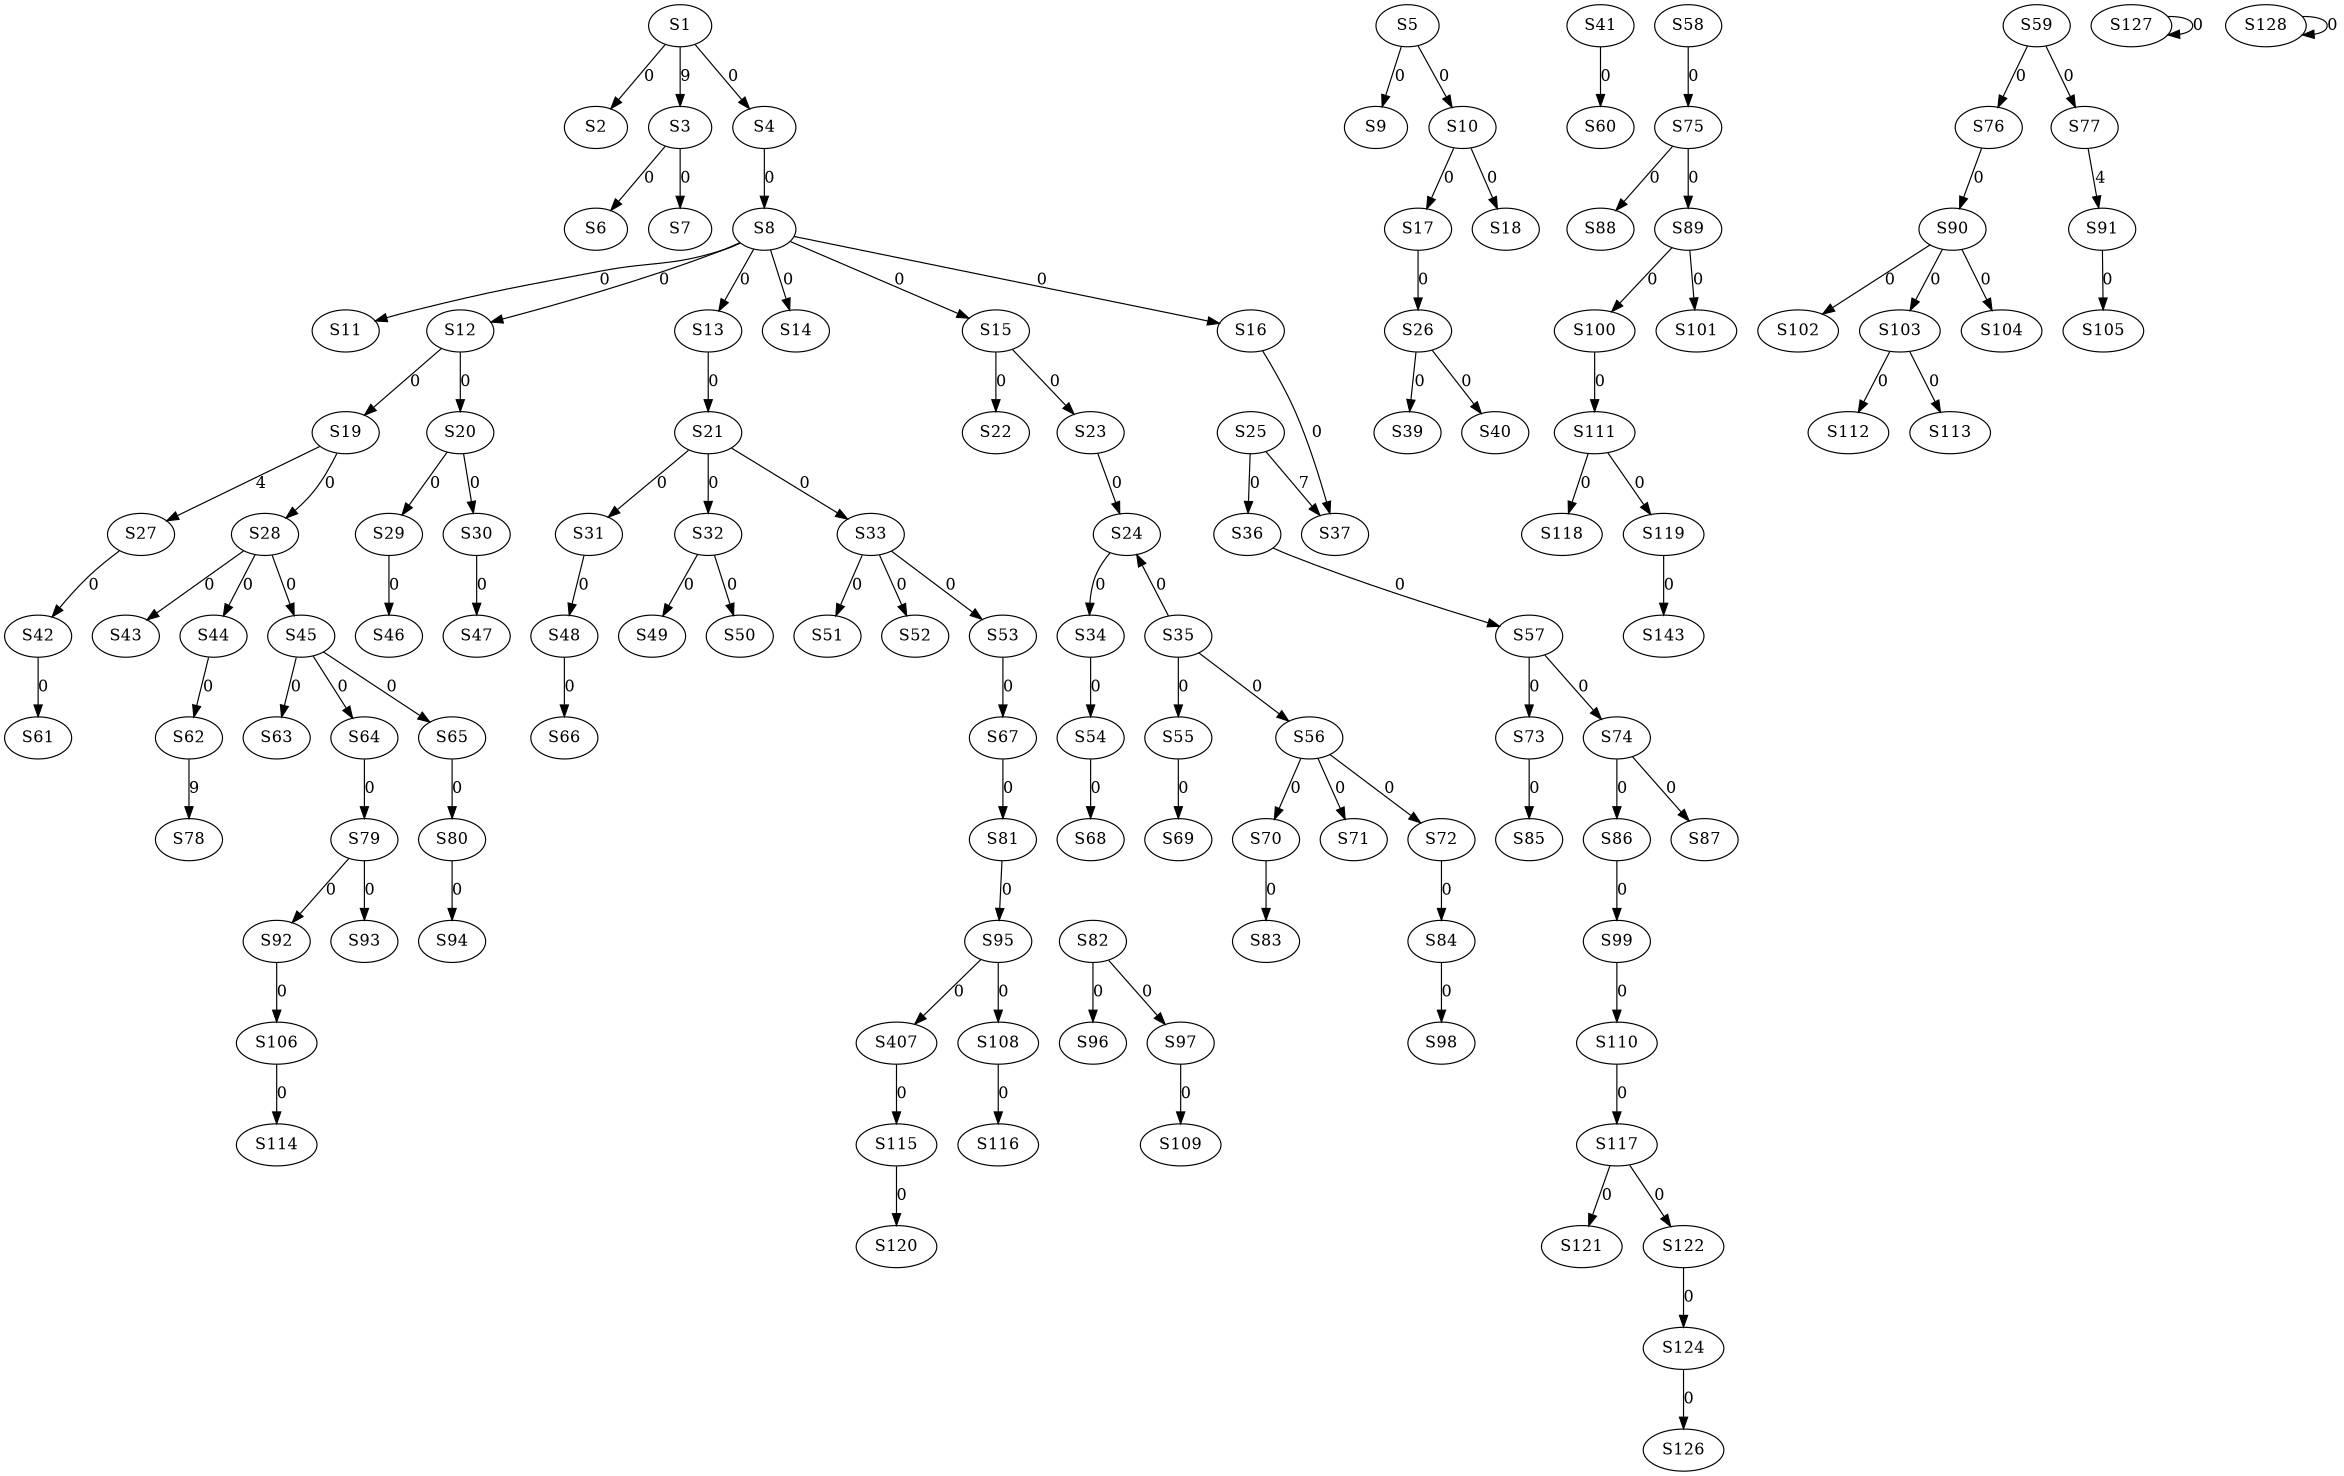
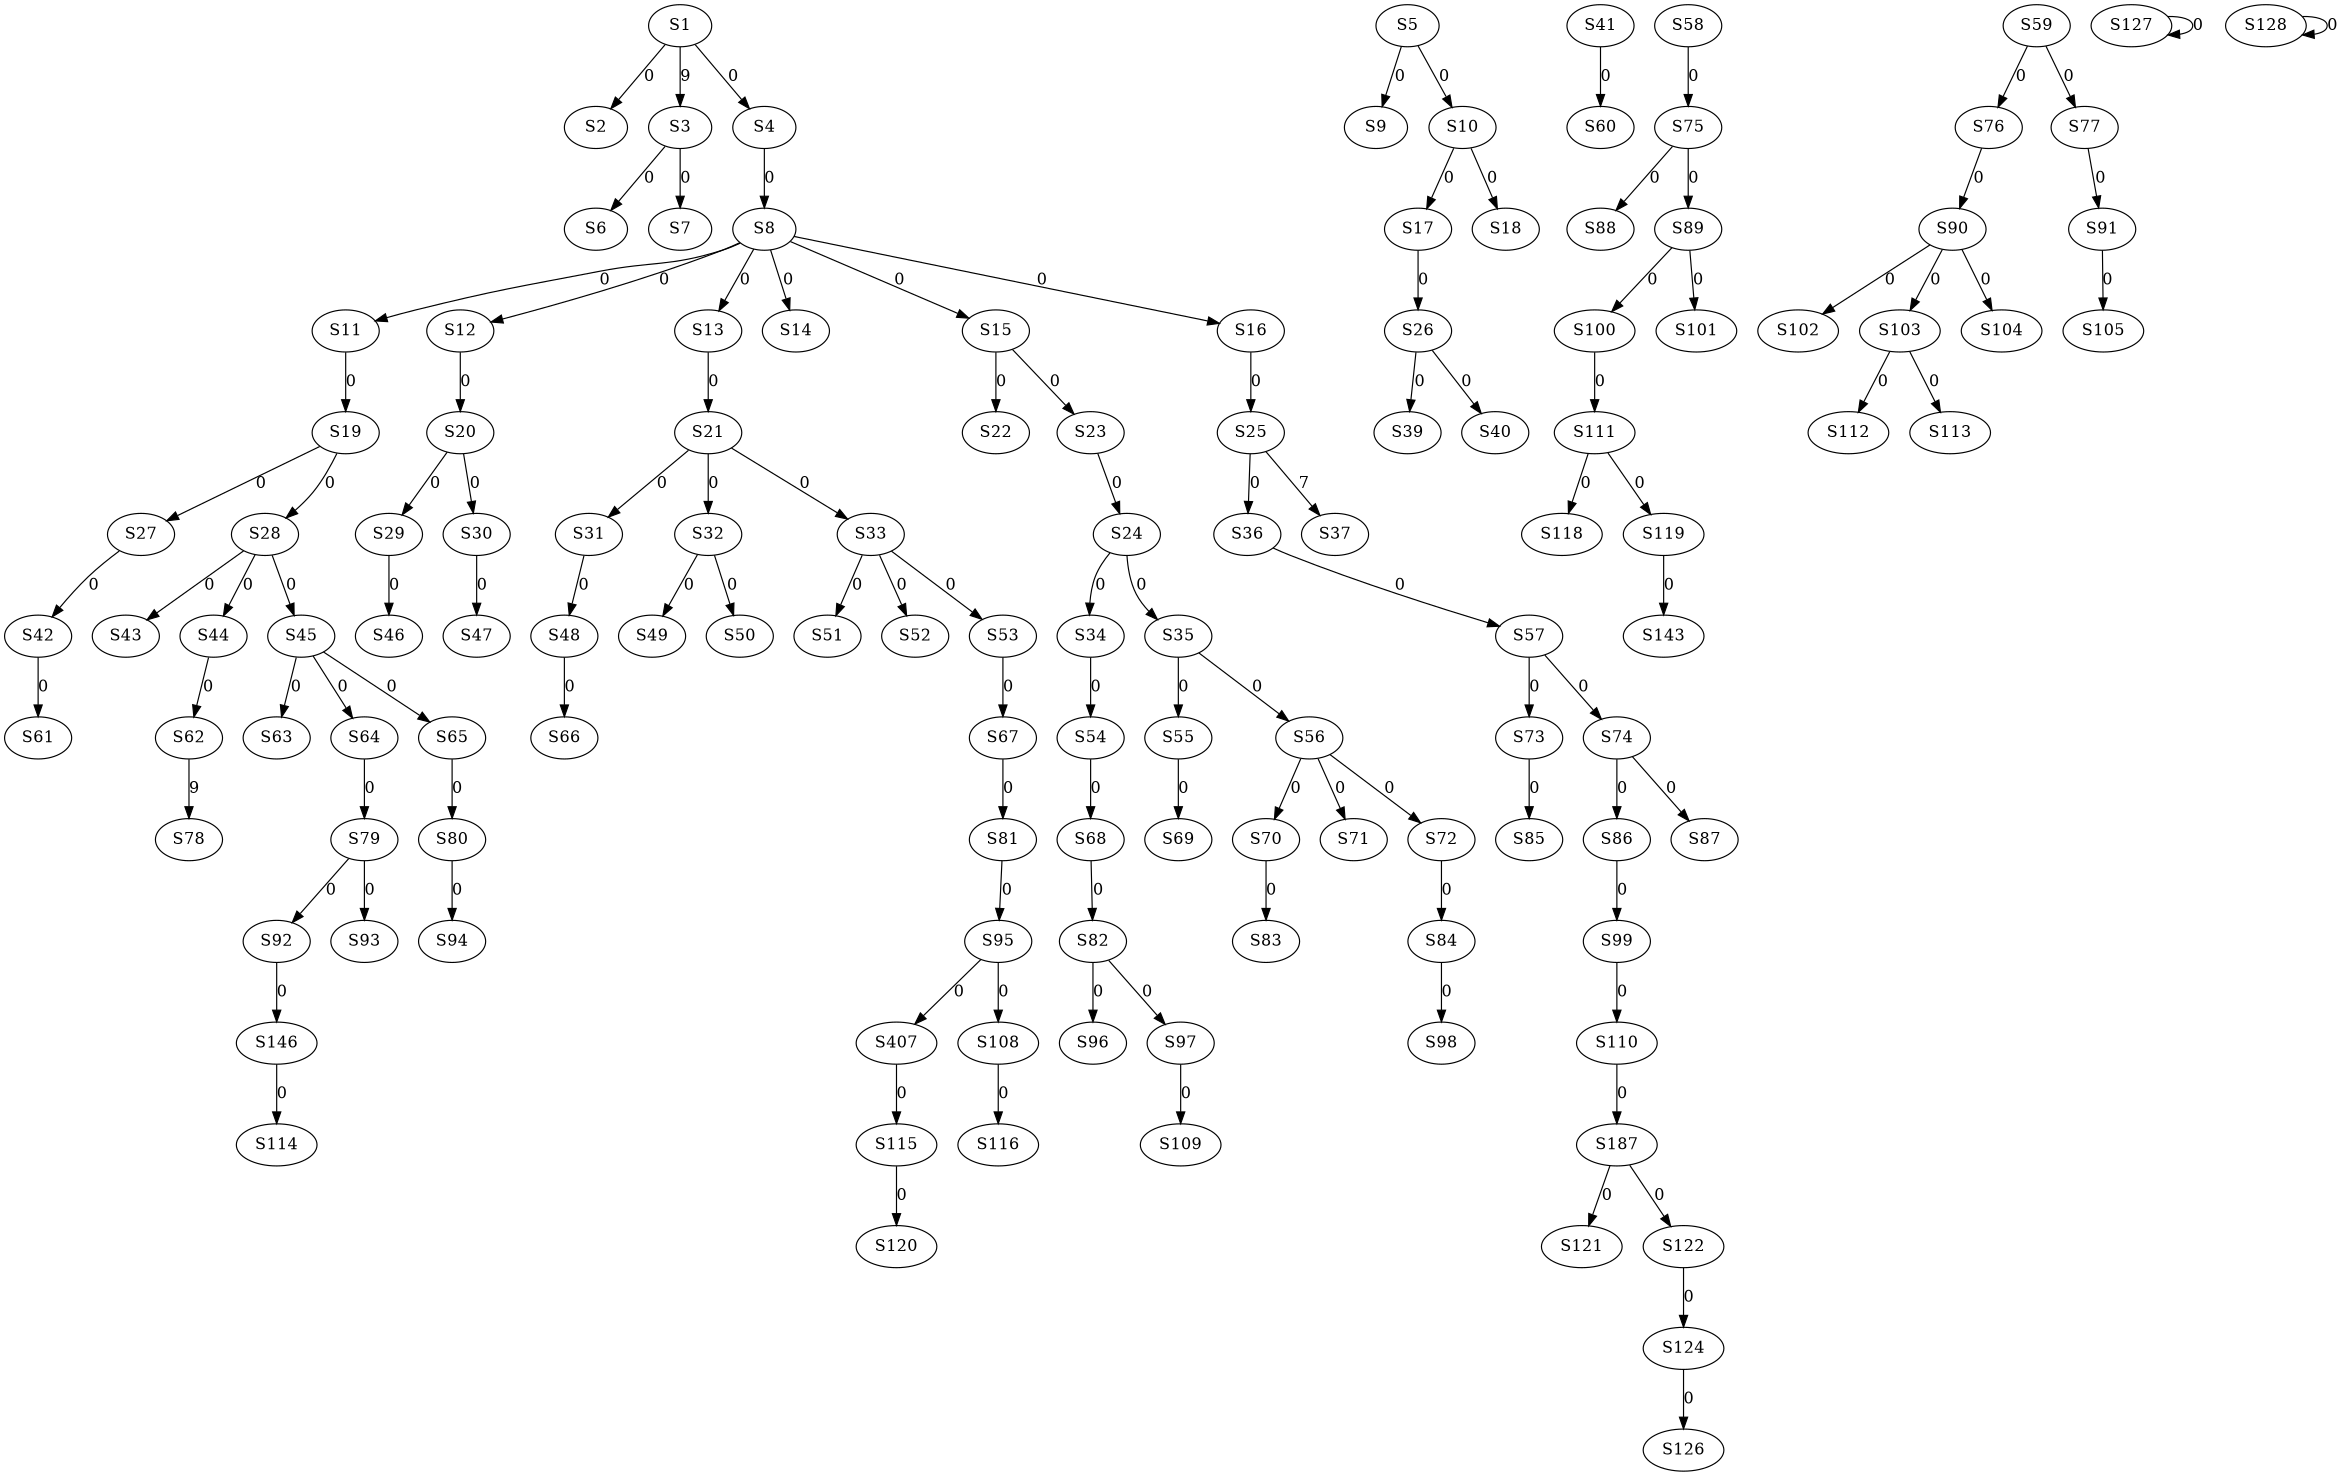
edge "S77" -> "S91": label "4" -> "0"
edge "S12" -> "S19": now "S11" -> "S19"
edge "S16" -> "S37": now "S16" -> "S25"
edge "S19" -> "S27": label "4" -> "0"
edge "S35" -> "S24": reversed
edge "S68" -> "S82": added, label "0"
node "S106": label "S106" -> "S146"
node "S117": label "S117" -> "S187"
